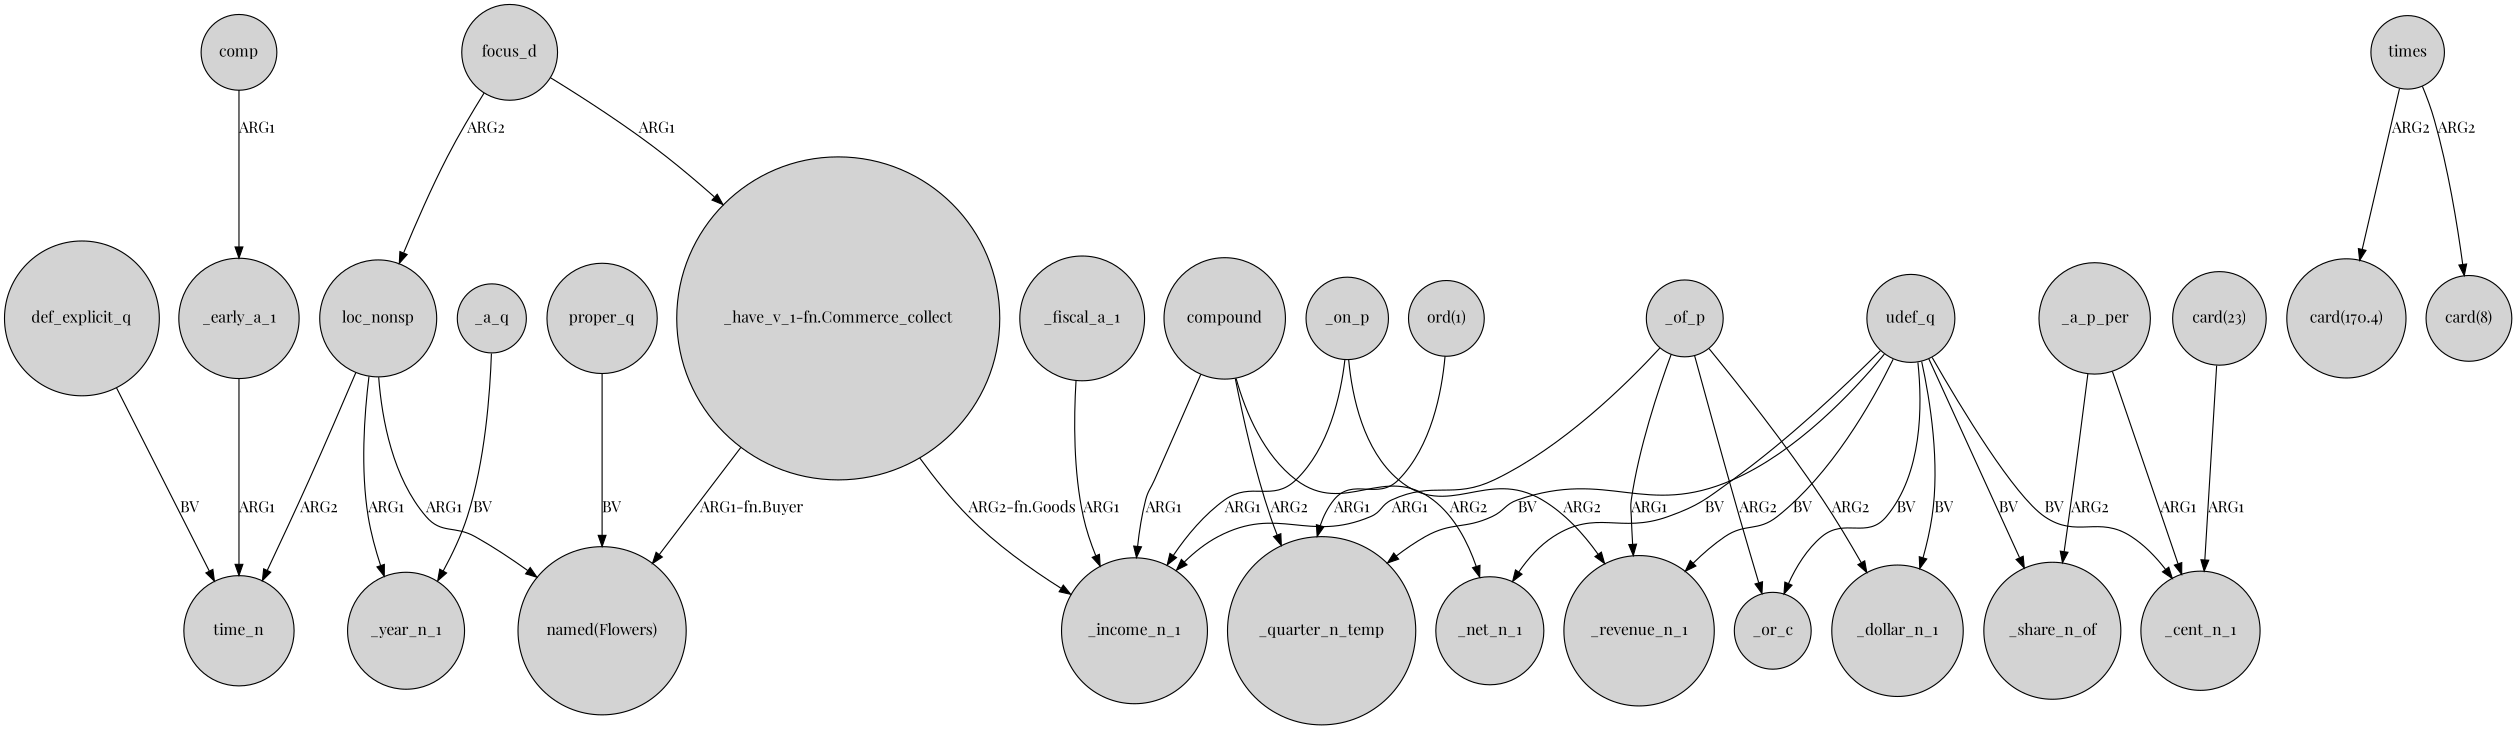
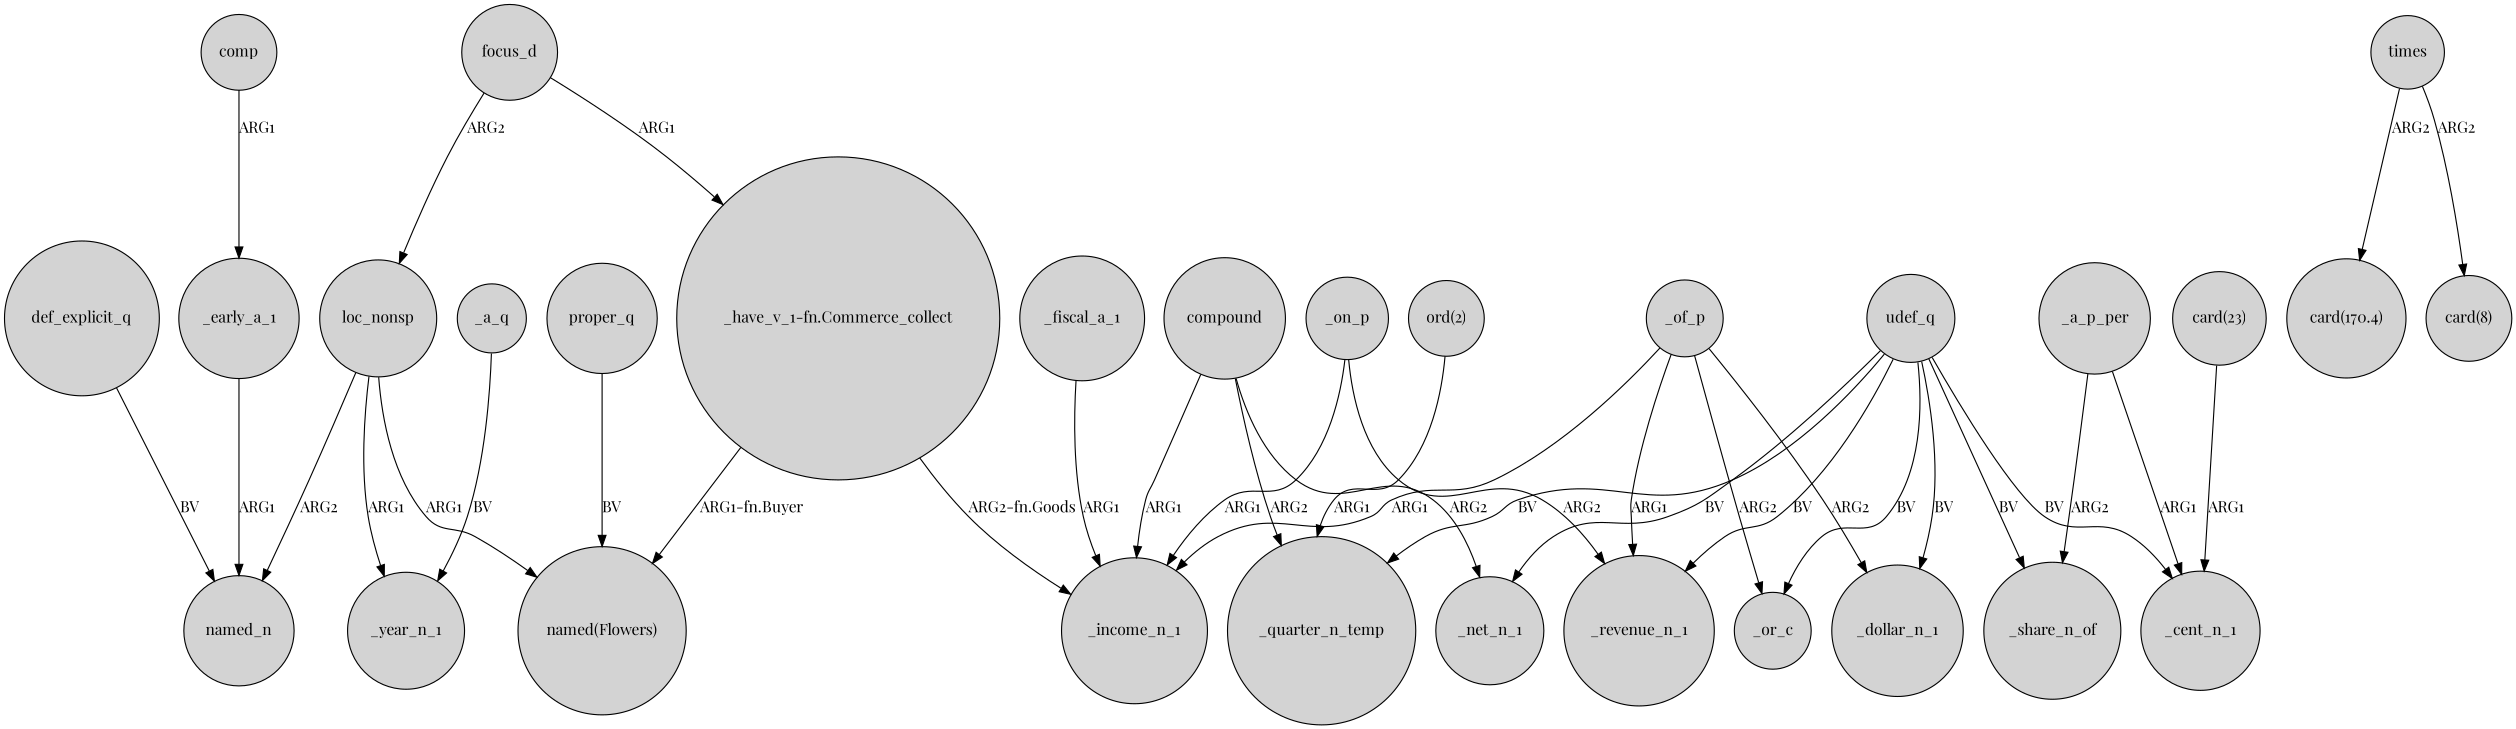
node "ord(1)": label "ord(1)" -> "ord(2)"
node "time_n": label "time_n" -> "named_n"
